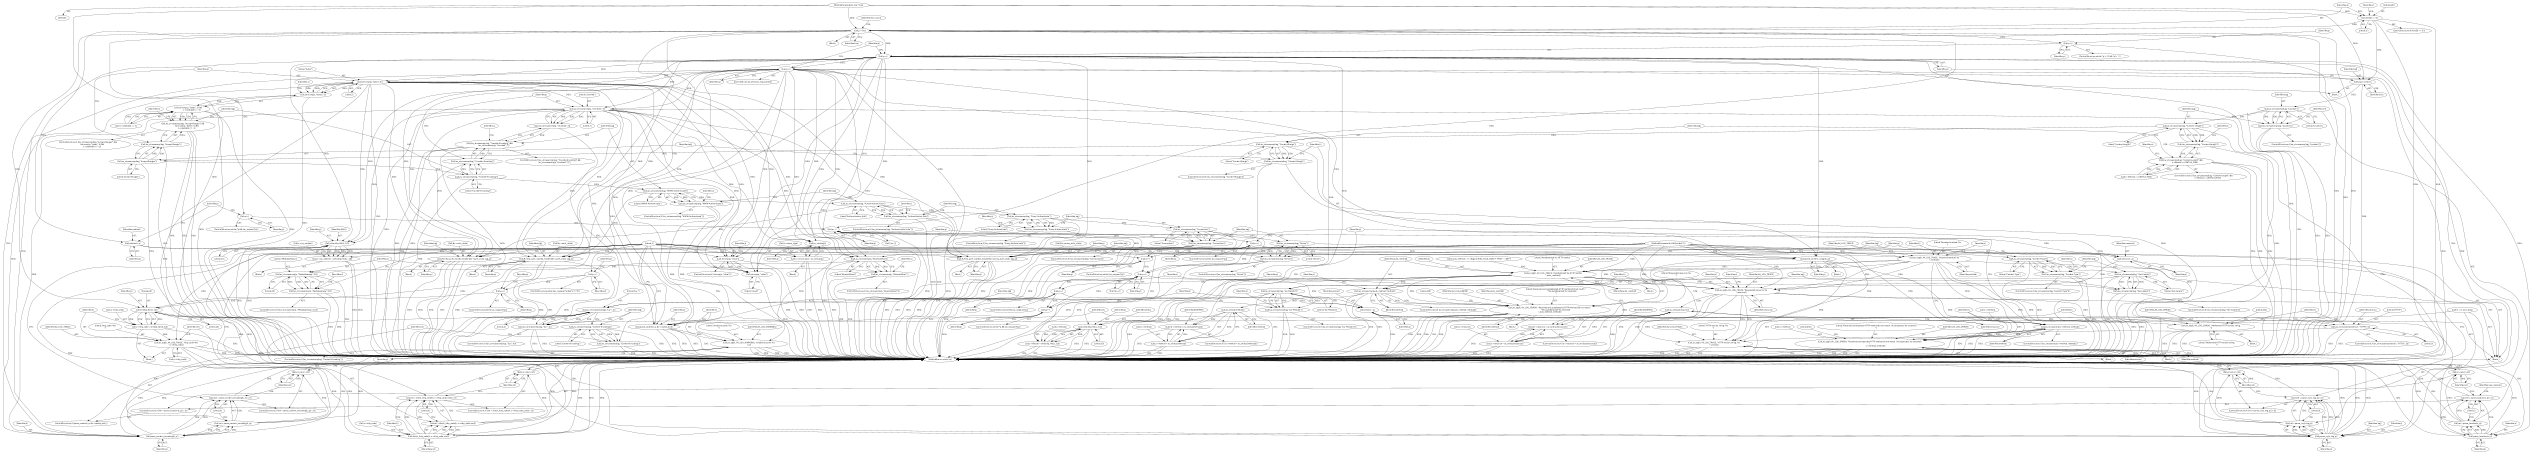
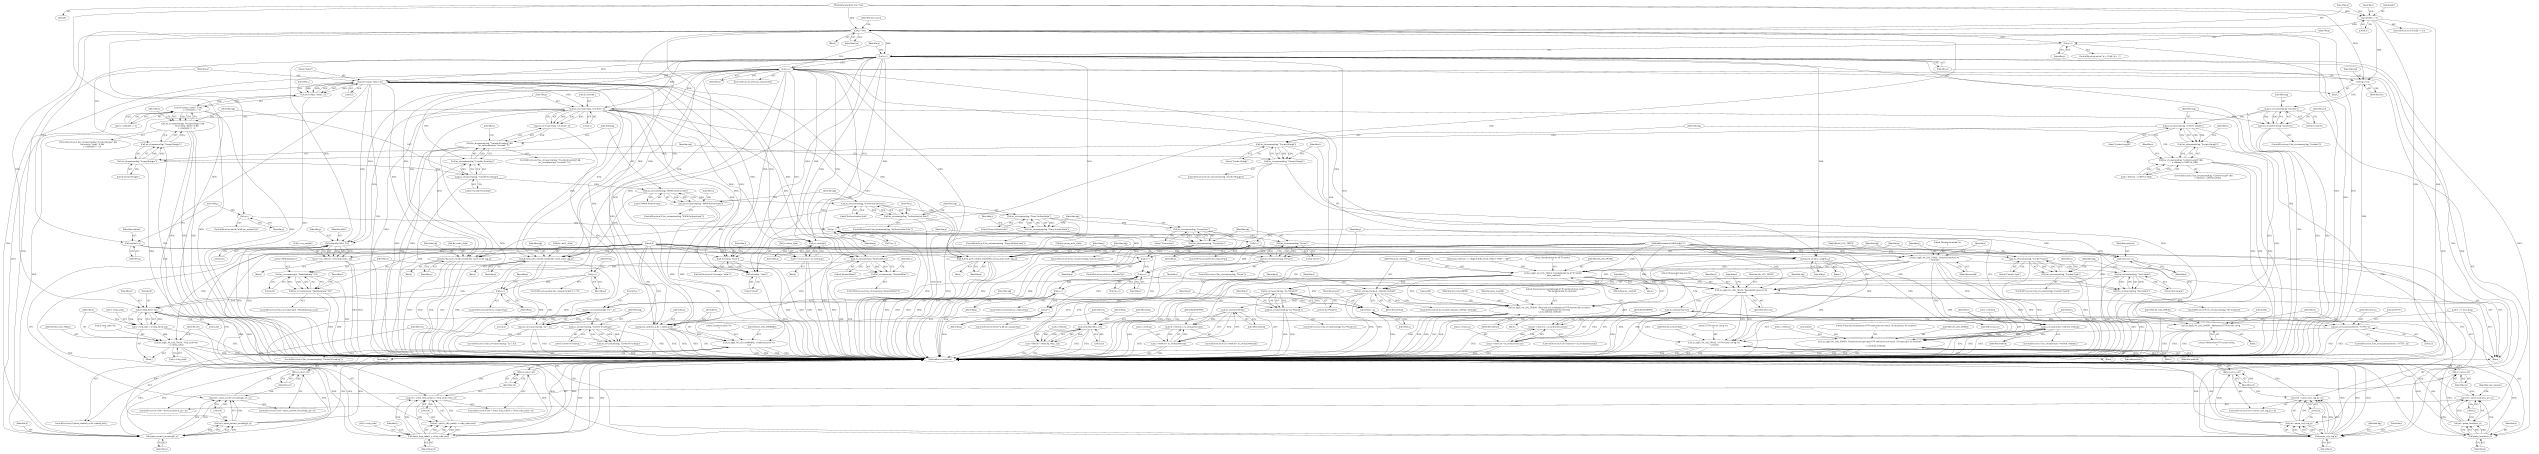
node "(Call,tag = content)": label "(Call,tag = content)" -> "(Call,tag = line)"
edge "(ControlStructure,if ((ret = parse_location(s, p)) < 0))" -> "(ControlStructure,if (parse_cookie(s, p, &s->cookie_dict)))": now "(Call,parse_cookie(s, p, &s->cookie_dict))" -> "(ControlStructure,if (parse_cookie(s, p, &s->cookie_dict)))"
